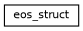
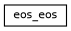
node "eos_struct": label "eos_struct" -> "eos_eos"
